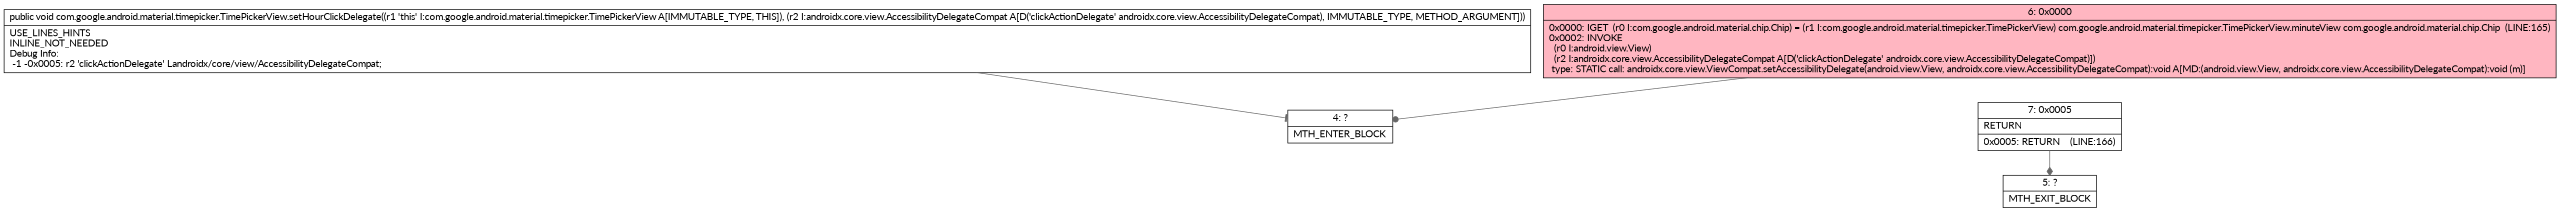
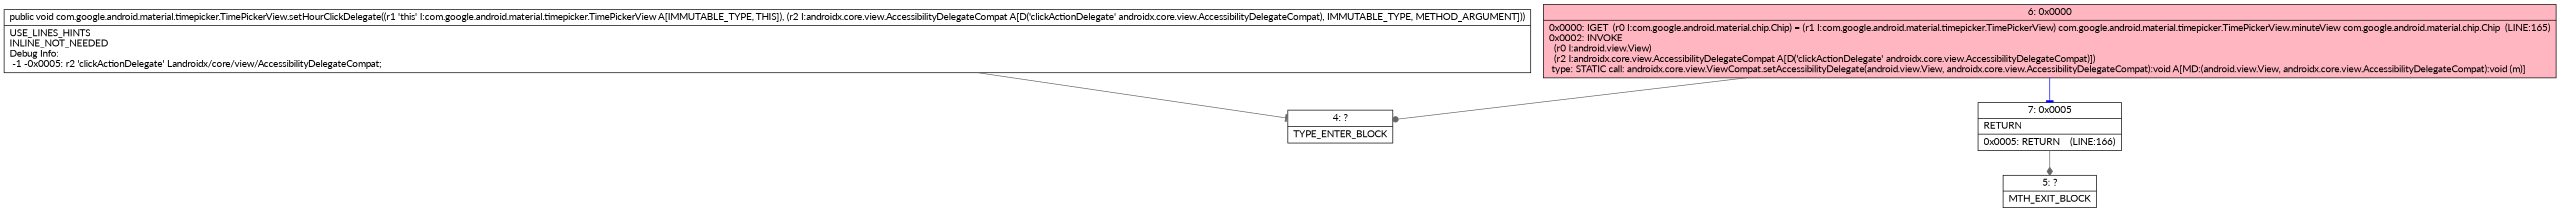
edge "6: 0x0000" -> "7: 0x0005": added
node "4: ?": text "MTH_ENTER_BLOCK" -> "TYPE_ENTER_BLOCK"
